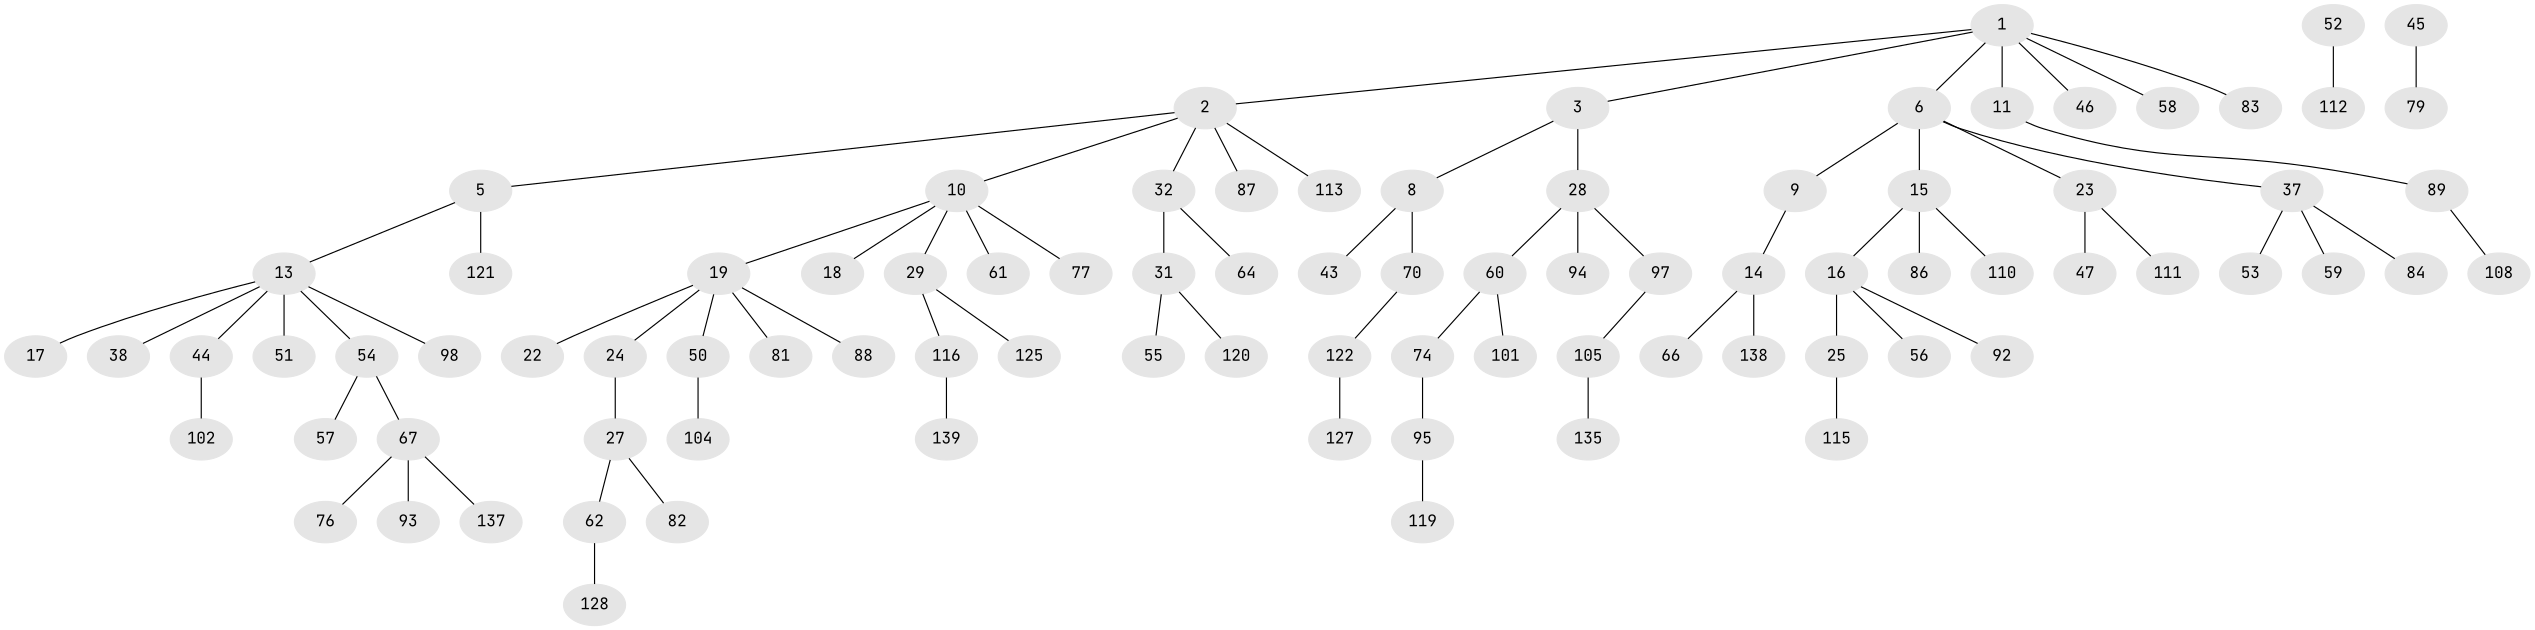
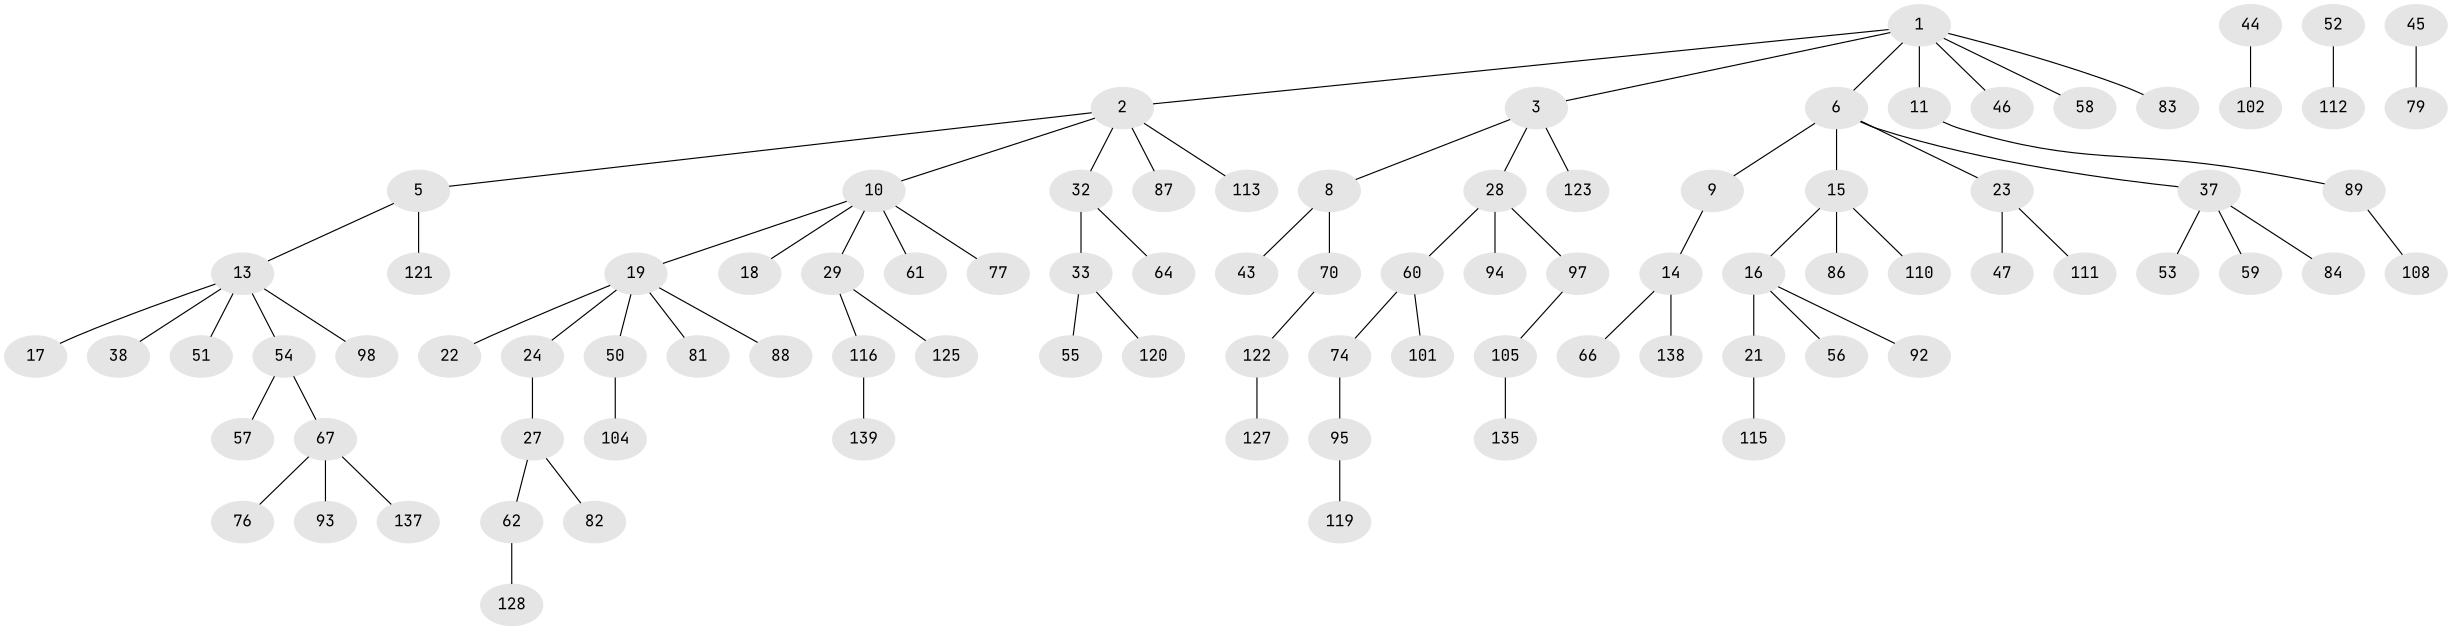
node "123": added
node "31": label "31" -> "33"
edge "13" -- "44": removed
node "25": label "25" -> "21"
